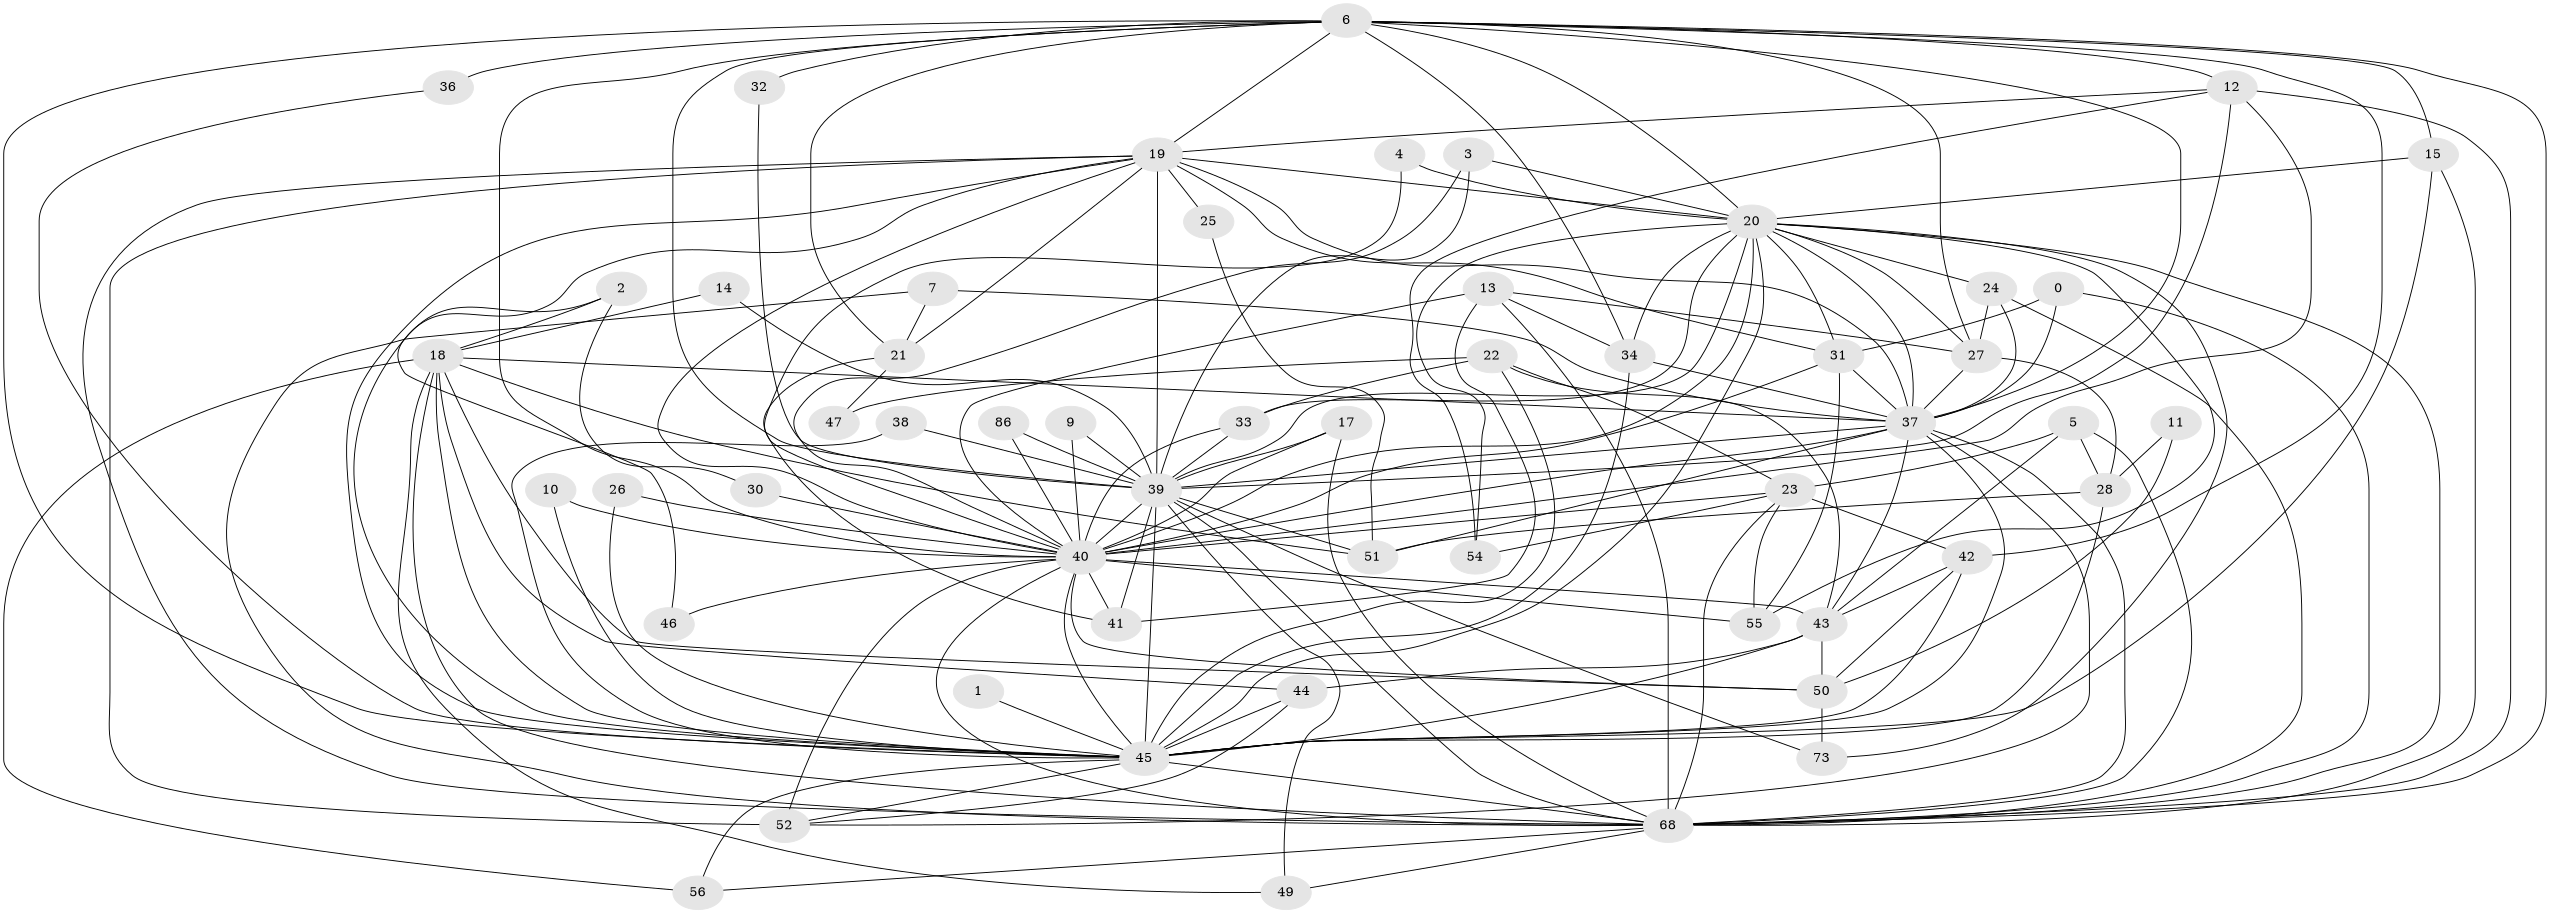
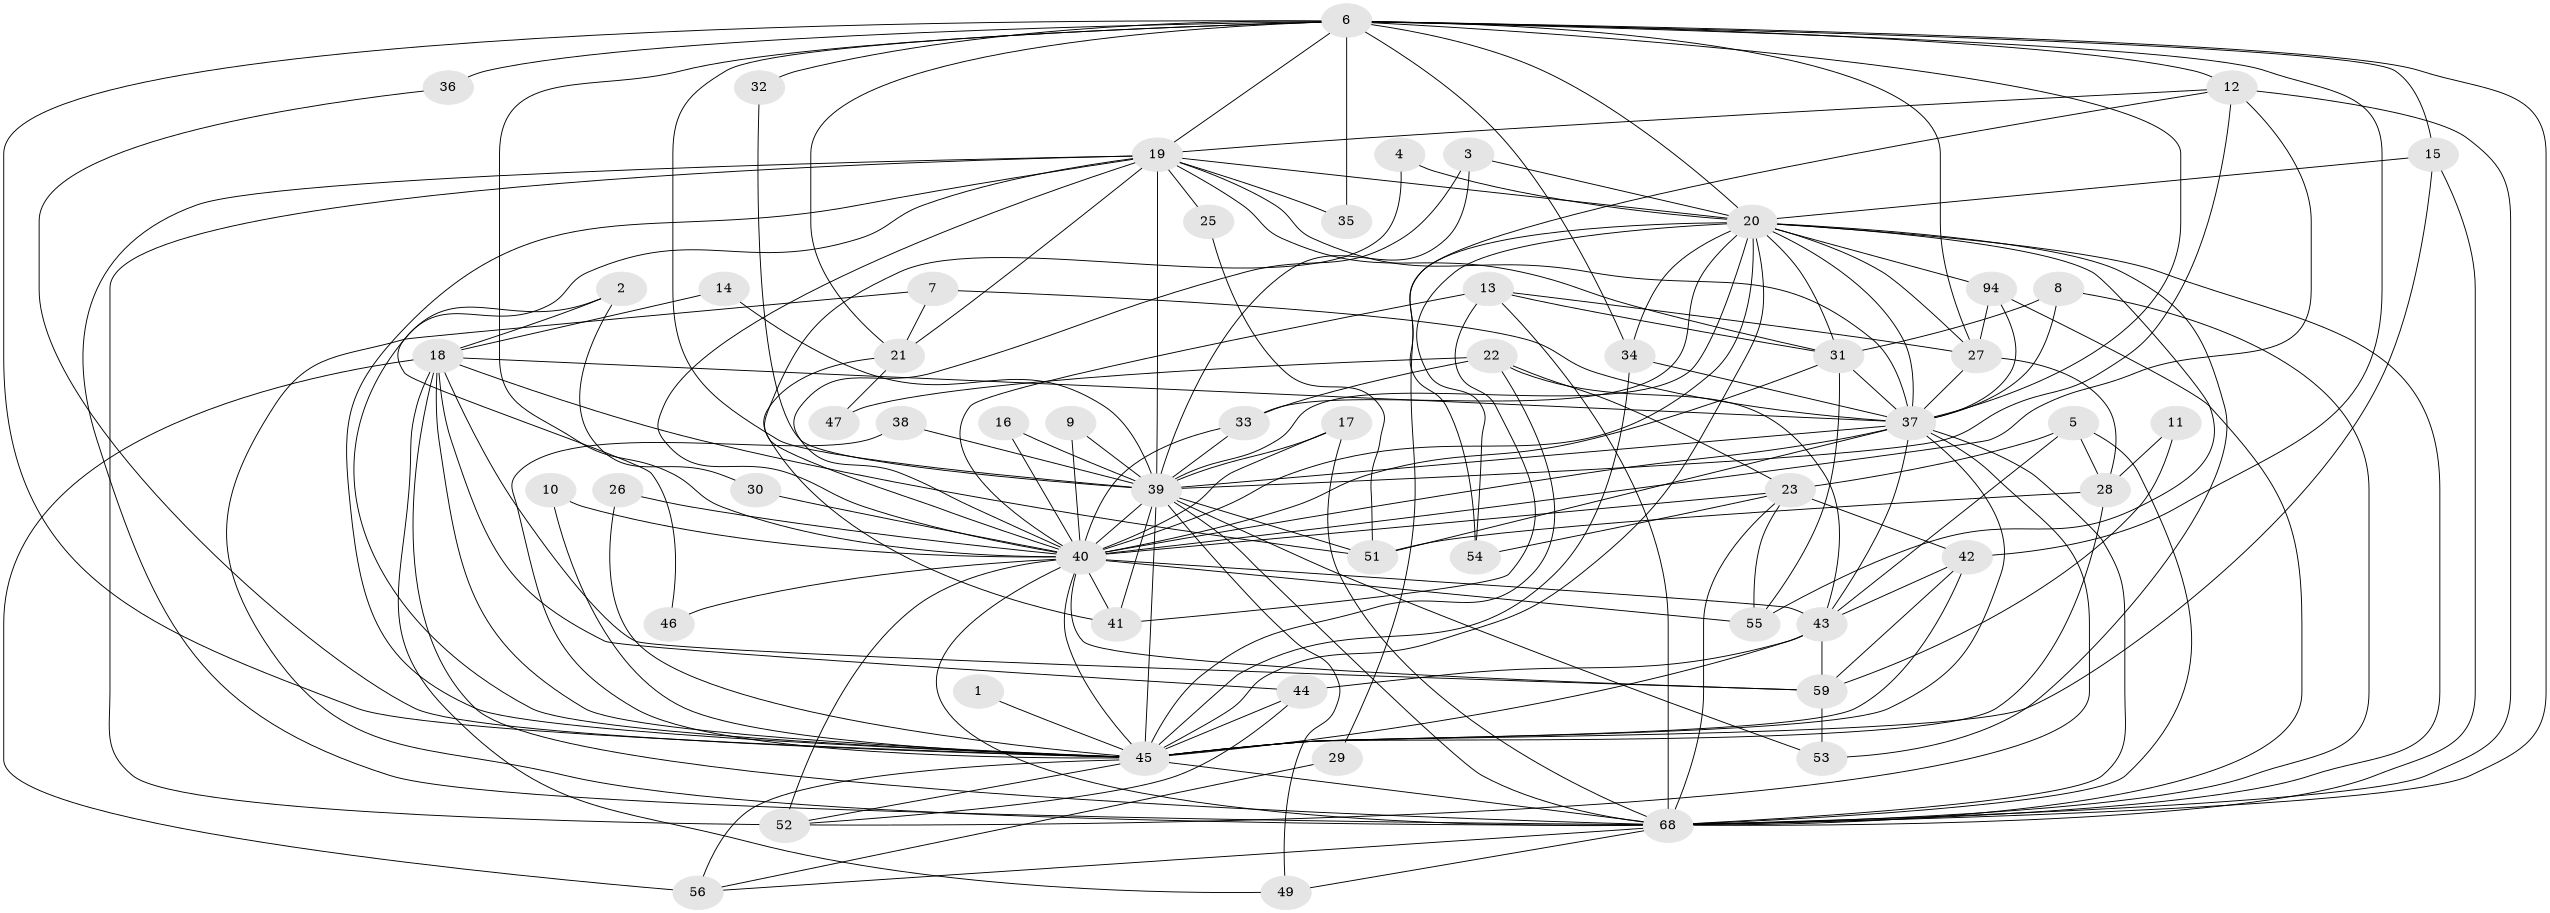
node "35": added
node "24": label "24" -> "94"
node "0": label "0" -> "8"
edge "13" -- "34": now "13" -- "31"
node "86": label "86" -> "16"
node "50": label "50" -> "59"
node "29": added
node "73": label "73" -> "53"
